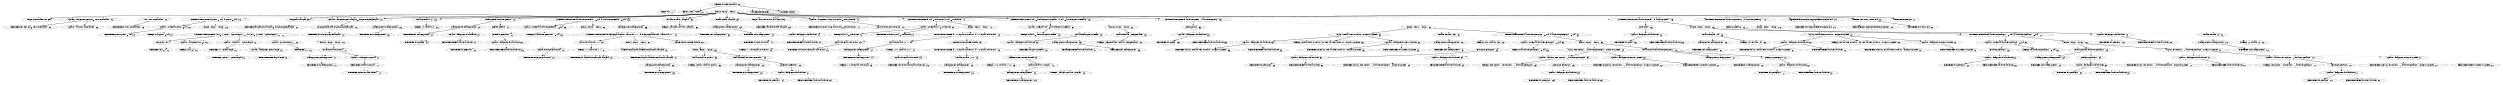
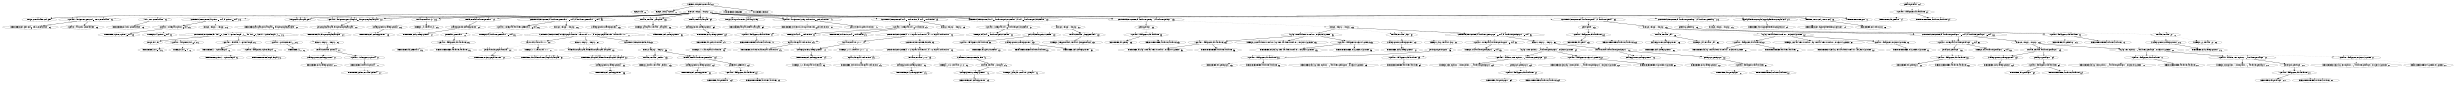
edge "(setFile,setFile(attributes.getBase()))" -> "(getBase,getBase())": removed
